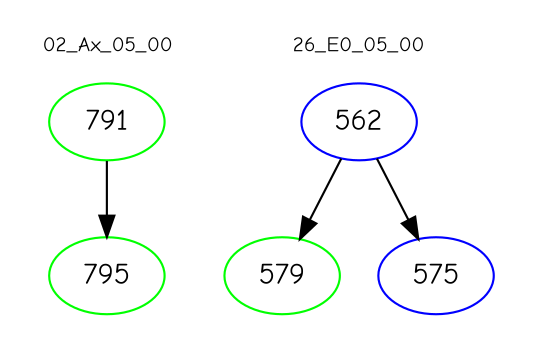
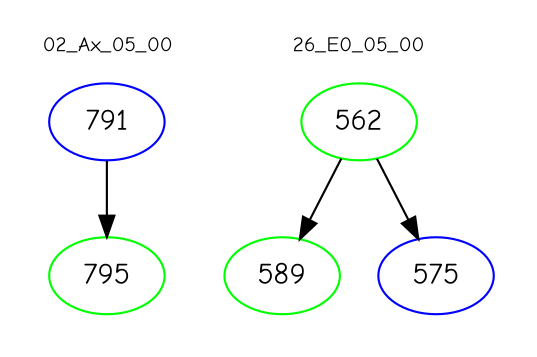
node "791": color green -> blue
node "562": color blue -> green
node "579": label "579" -> "589"
